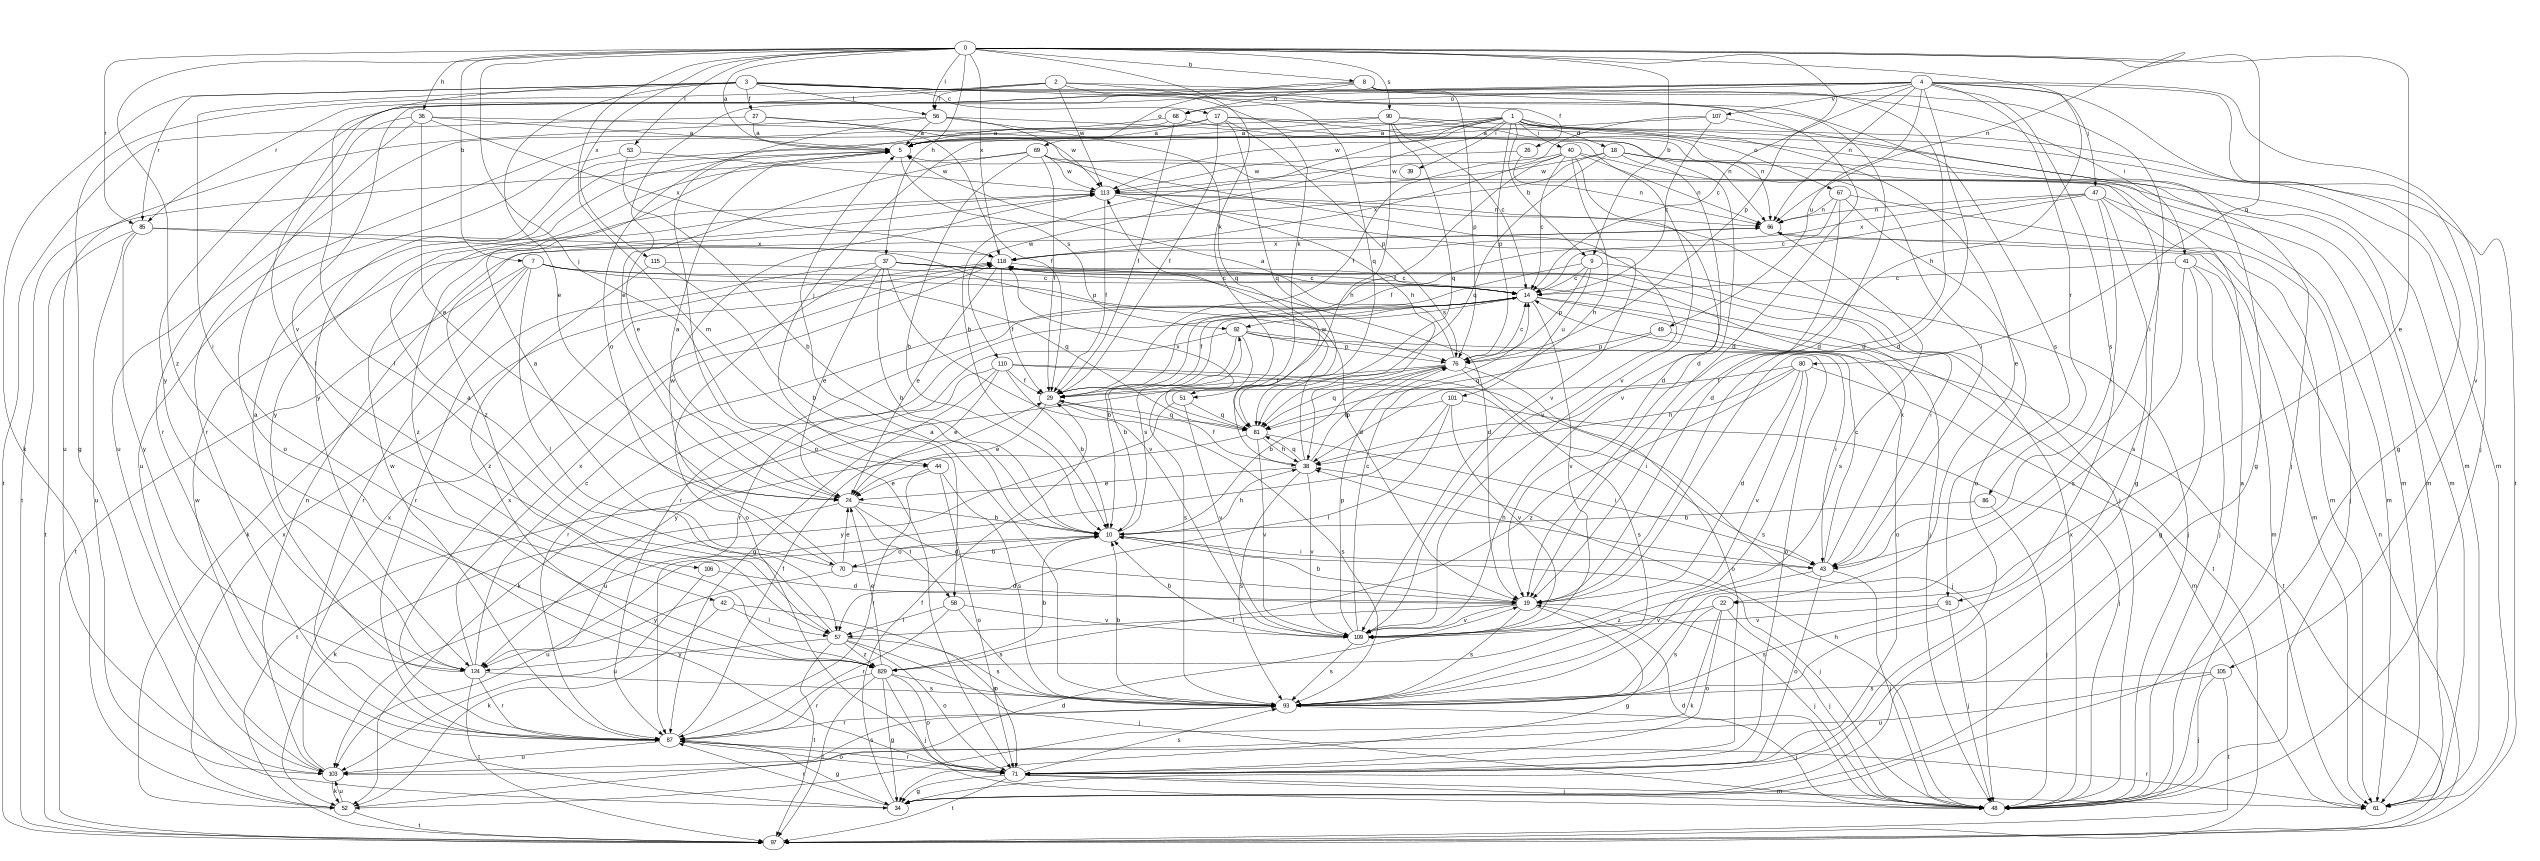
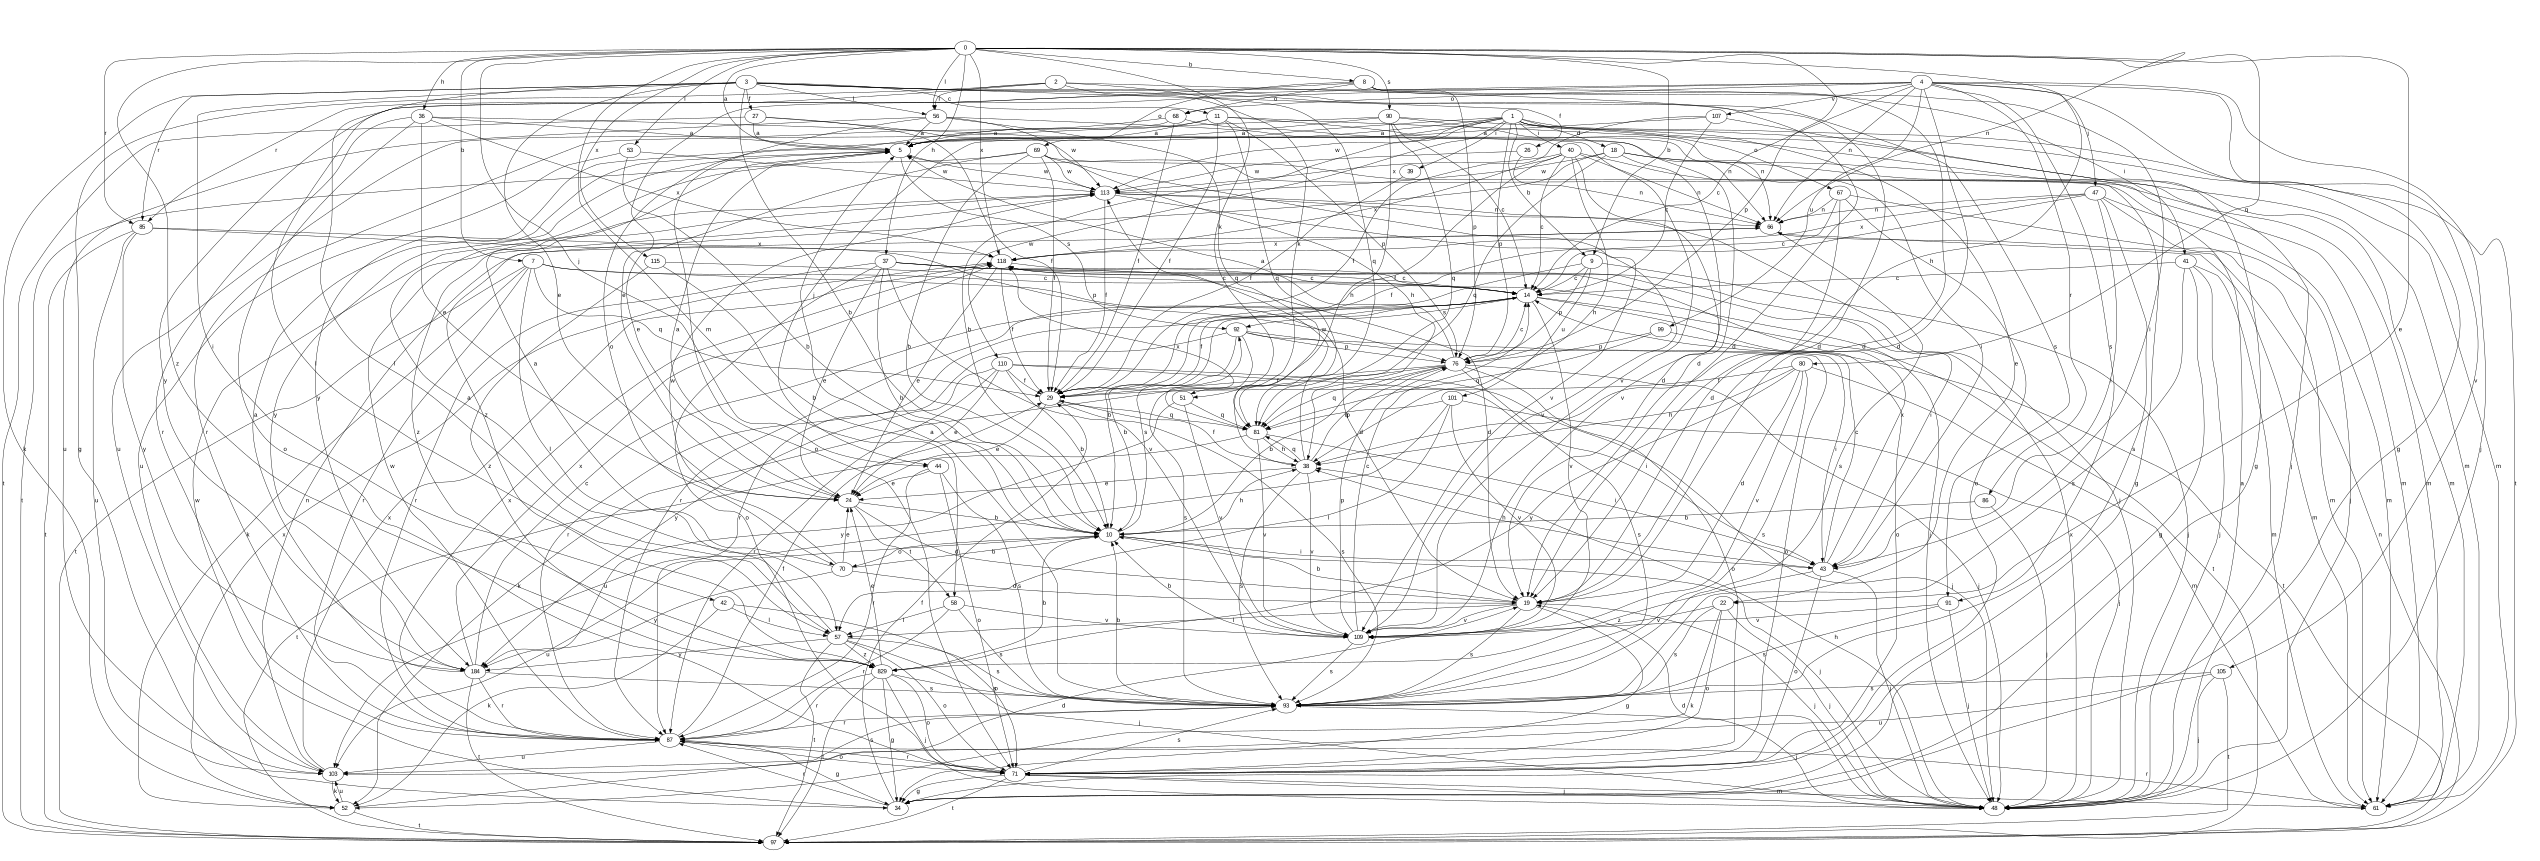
node "17": label "17" -> "11"
edge "2" -> "113": now "5" -> "113"
edge "40" -> "113": label "w" -> "x"
edge "39" -> "29": added, label "f"
edge "7" -> "81": now "7" -> "29"
node "49": label "49" -> "99"
edge "3" -> "10": added, label "b"
edge "76" -> "48": added, label "j"
edge "80" -> "829": label "z" -> "y"
edge "110" -> "87": label "g" -> "r"
edge "24" -> "52": removed, label "k"
node "106": removed
node "124": label "124" -> "184"
